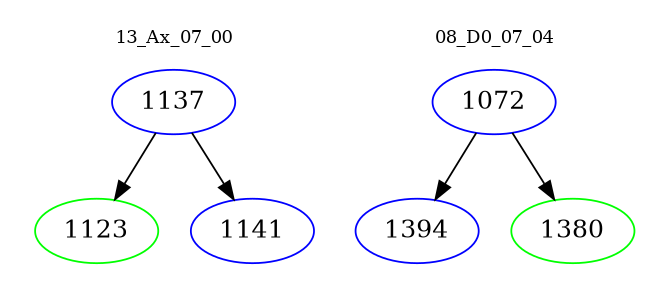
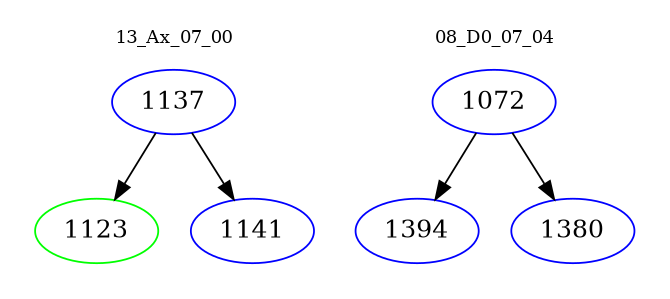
node "1380": color green -> blue
